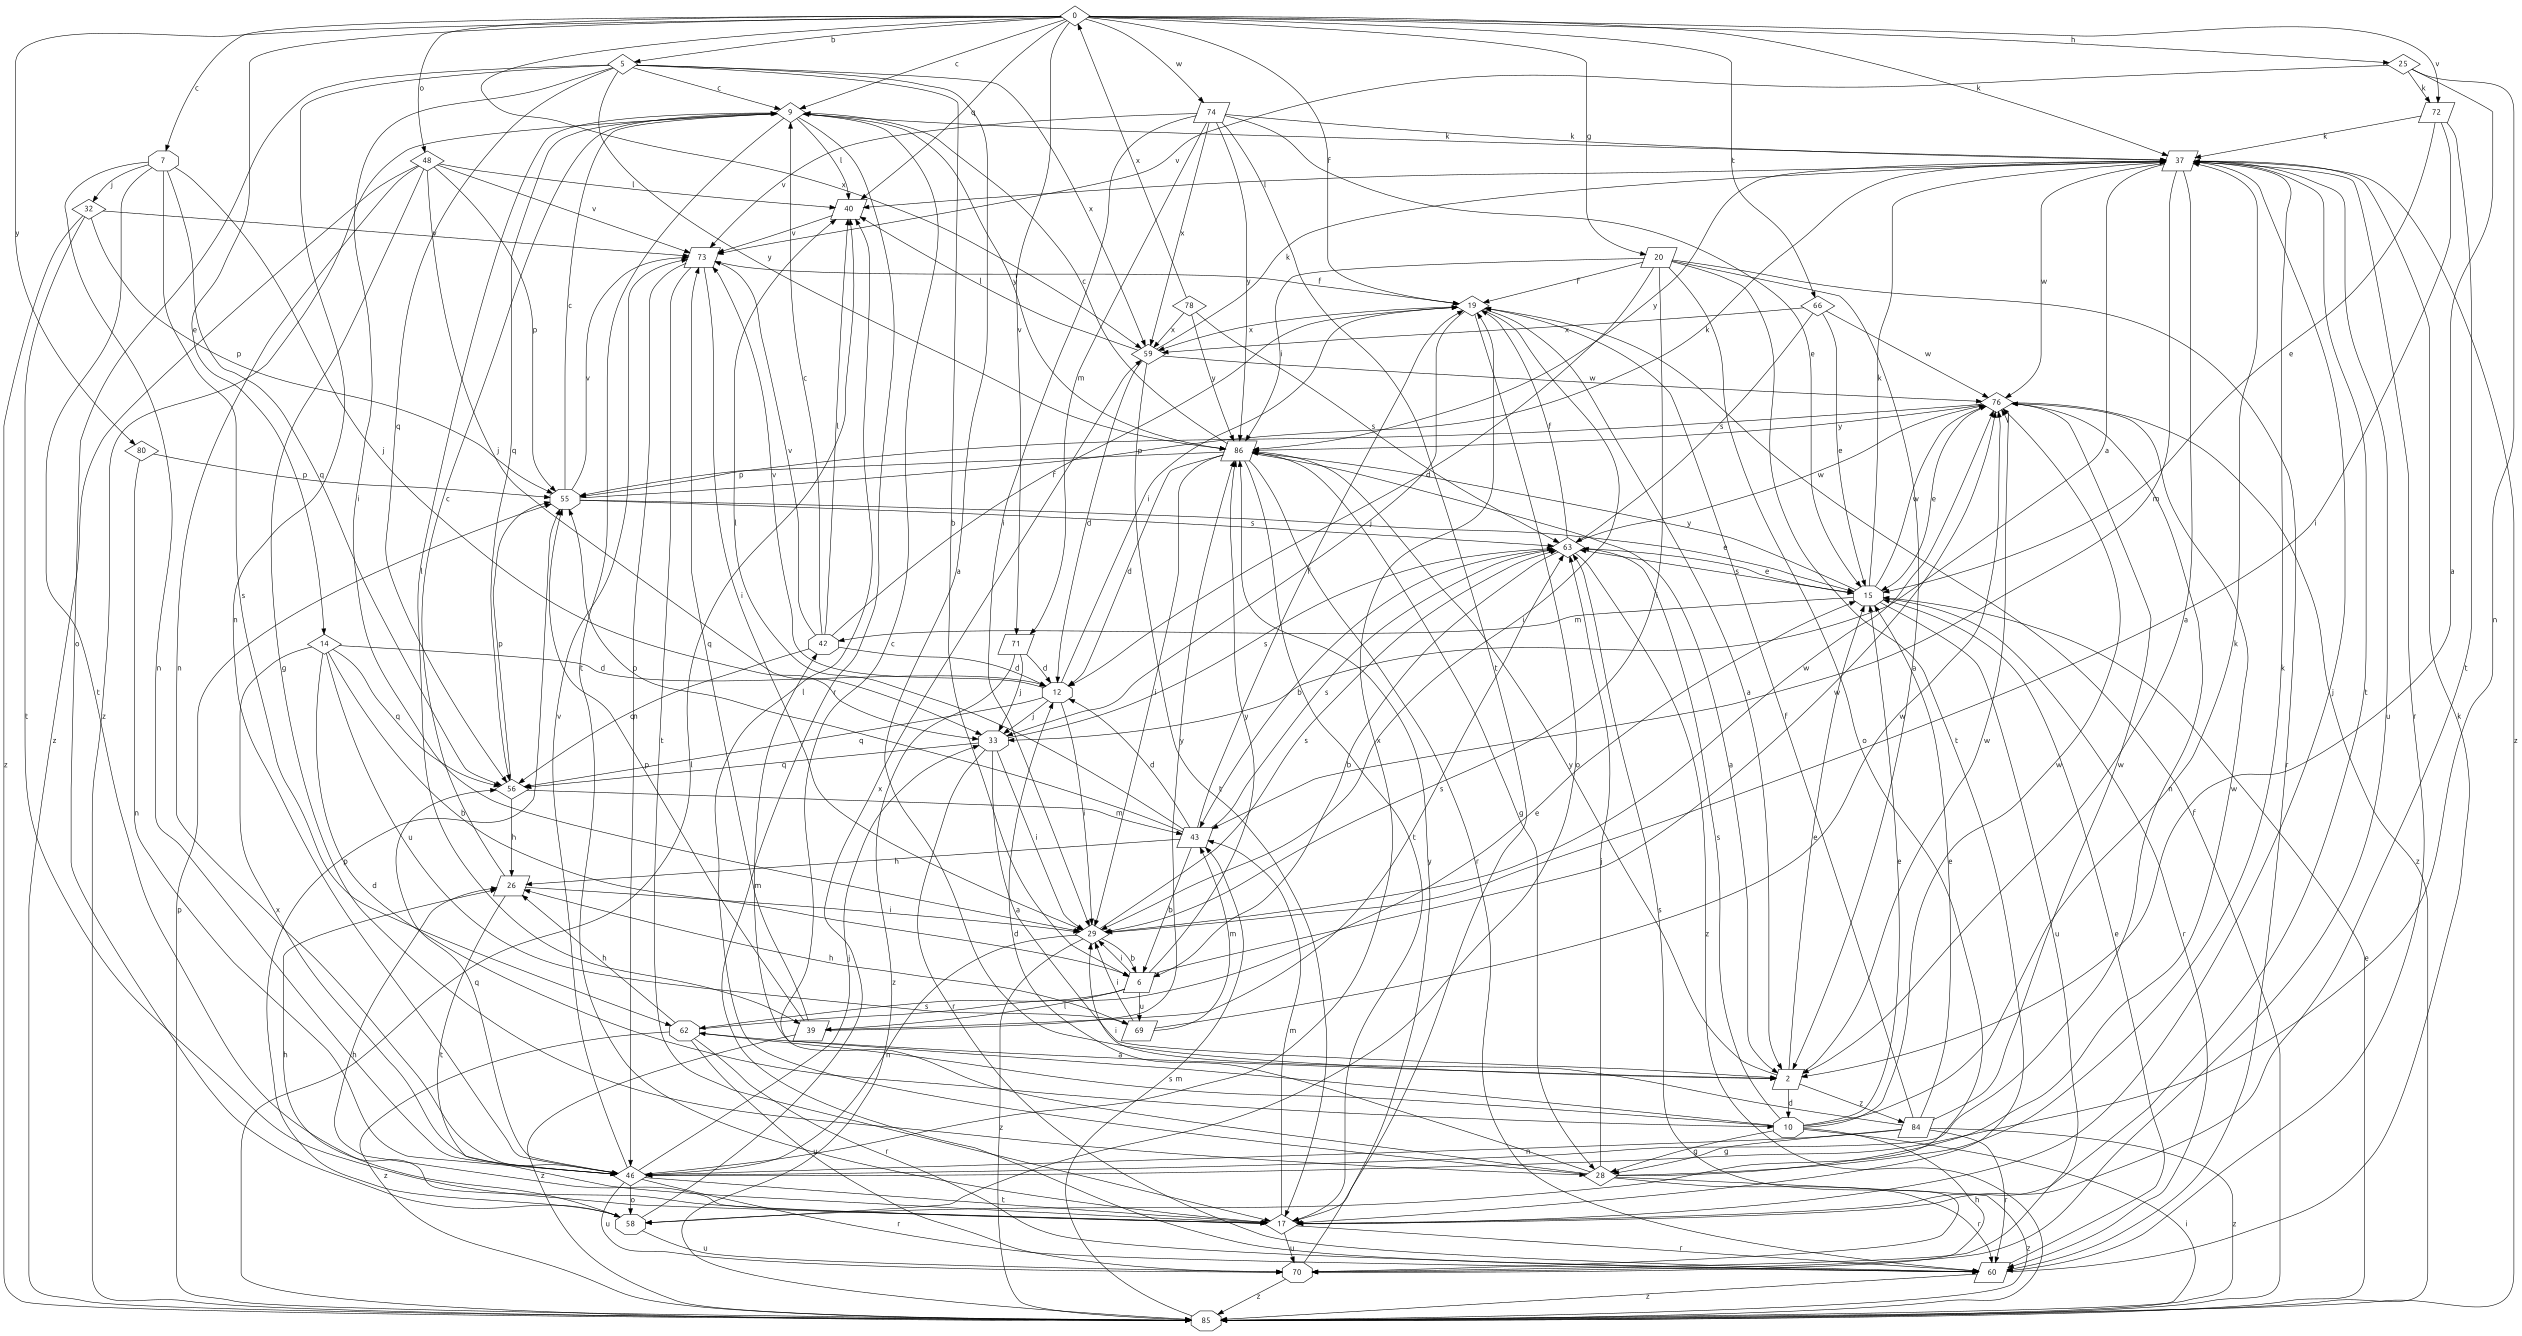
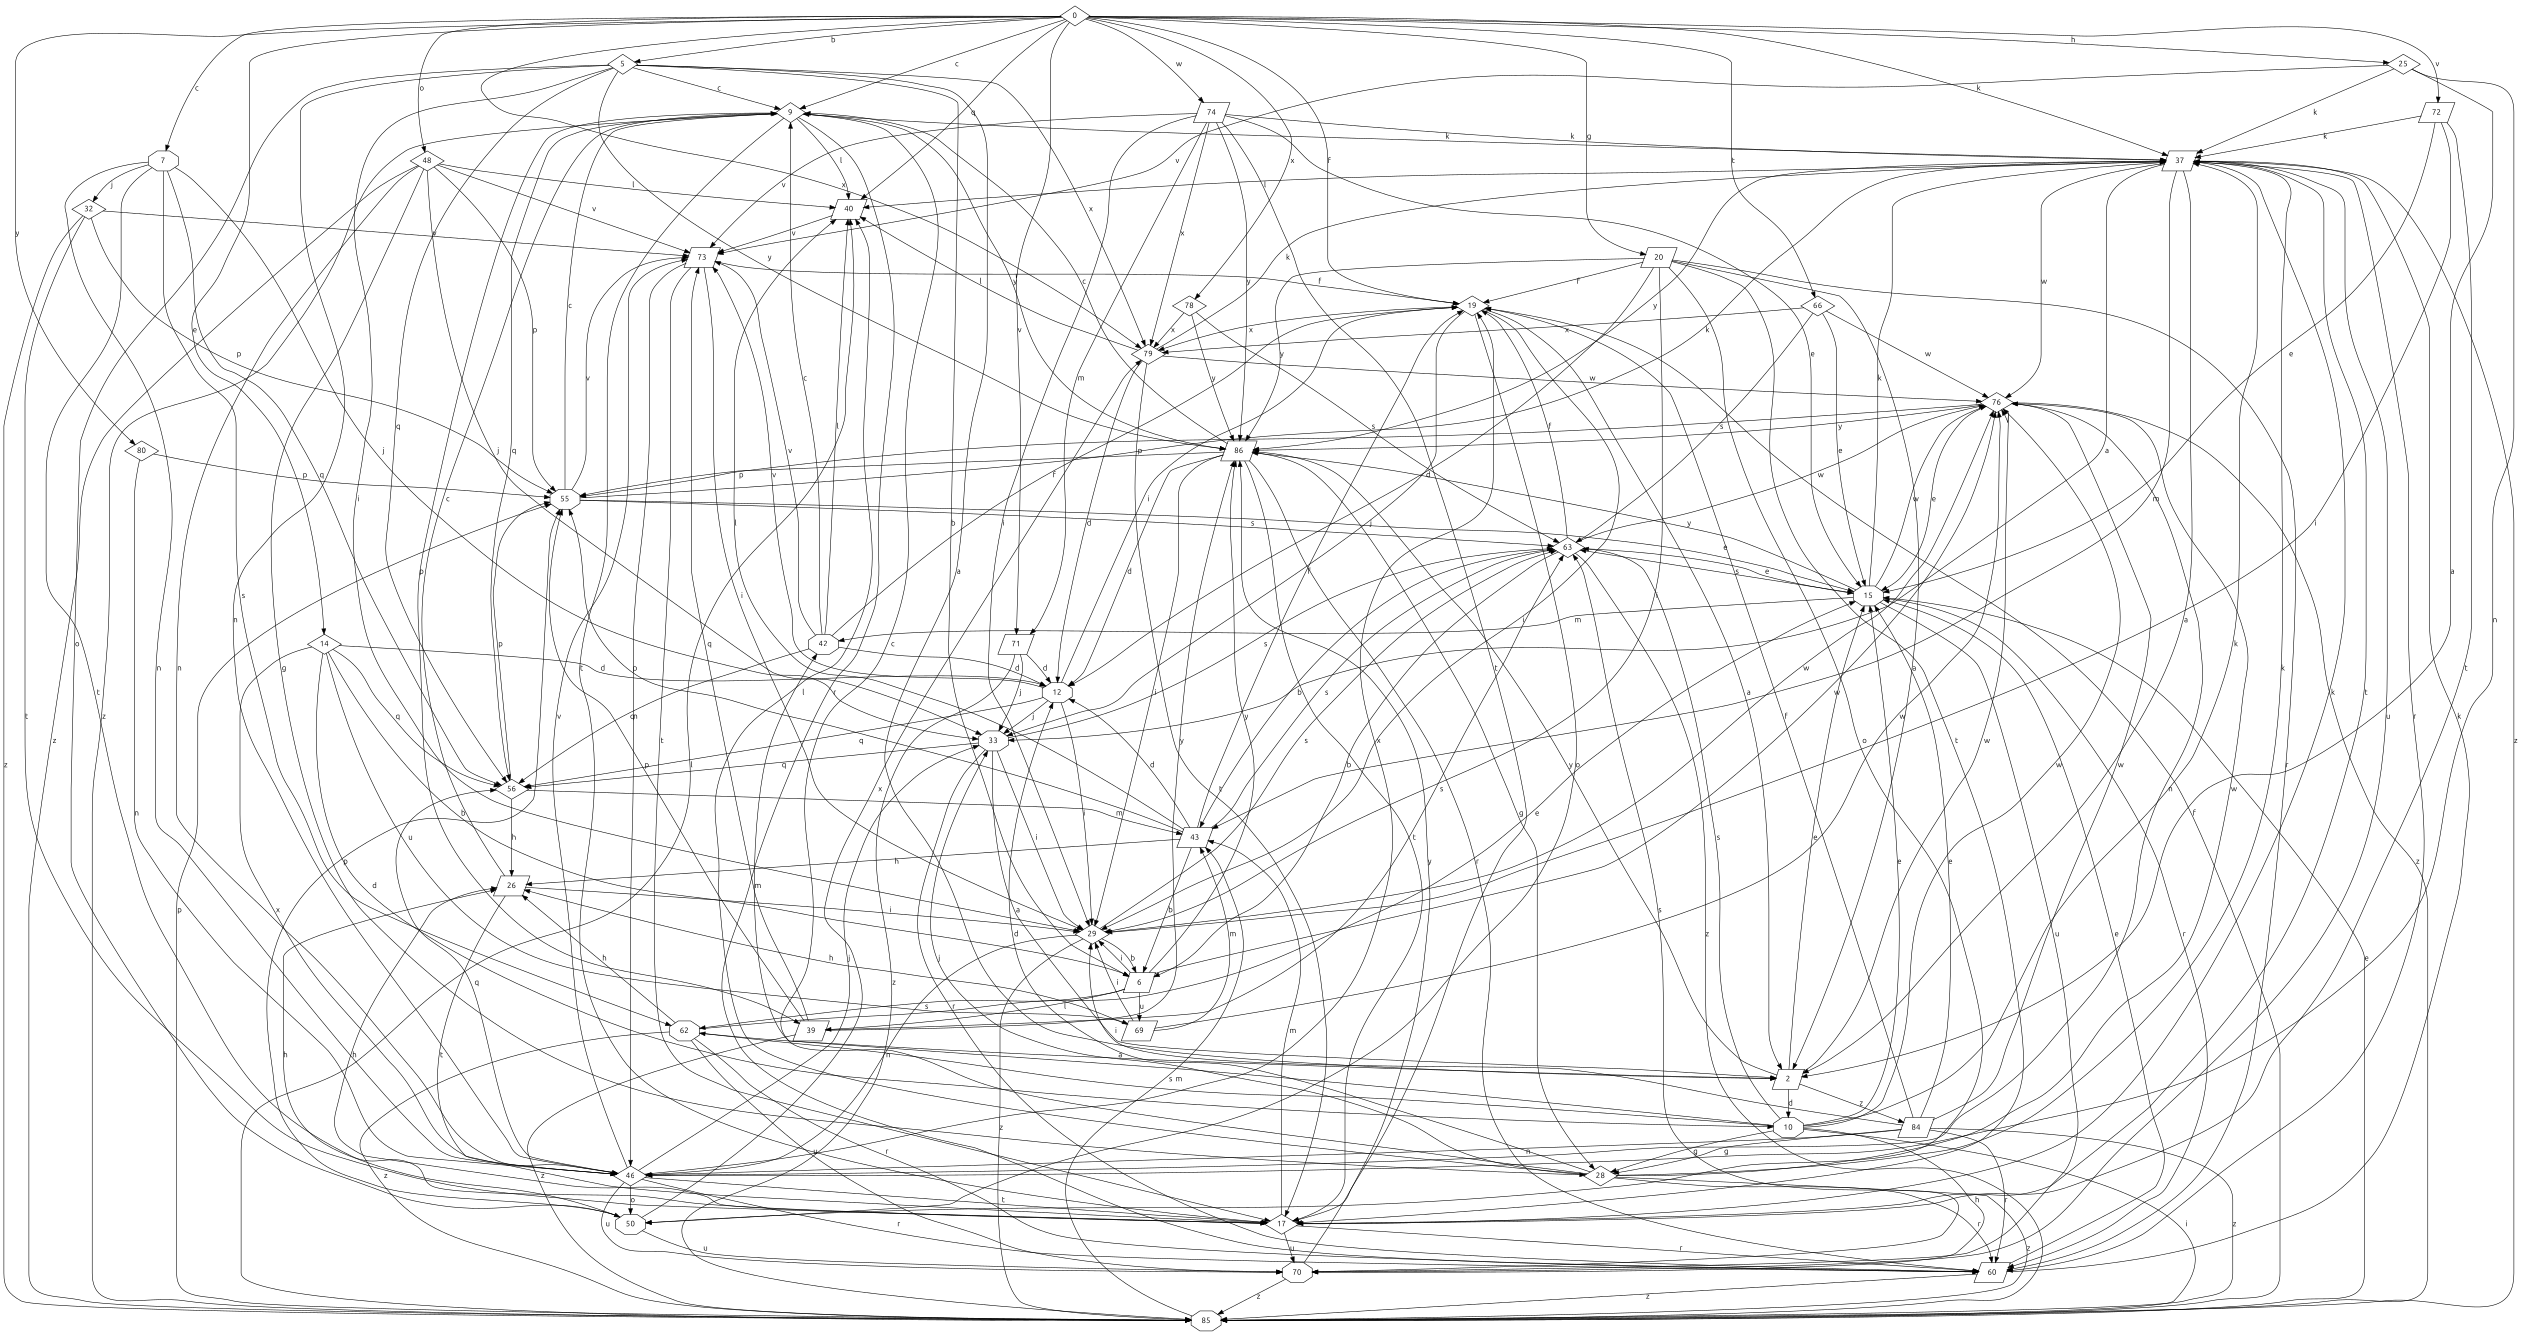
edge "25" -> "72": now "25" -> "37"
edge "78" -> "0": reversed
node "59": label "59" -> "79"
edge "20" -> "86": label "i" -> "y"
edge "9" -> "39": label "l" -> "p"
edge "86" -> "2": removed, label "a"
edge "17" -> "37": label "j" -> "k"
edge "28" -> "63": now "28" -> "33"
node "58": label "58" -> "50"
